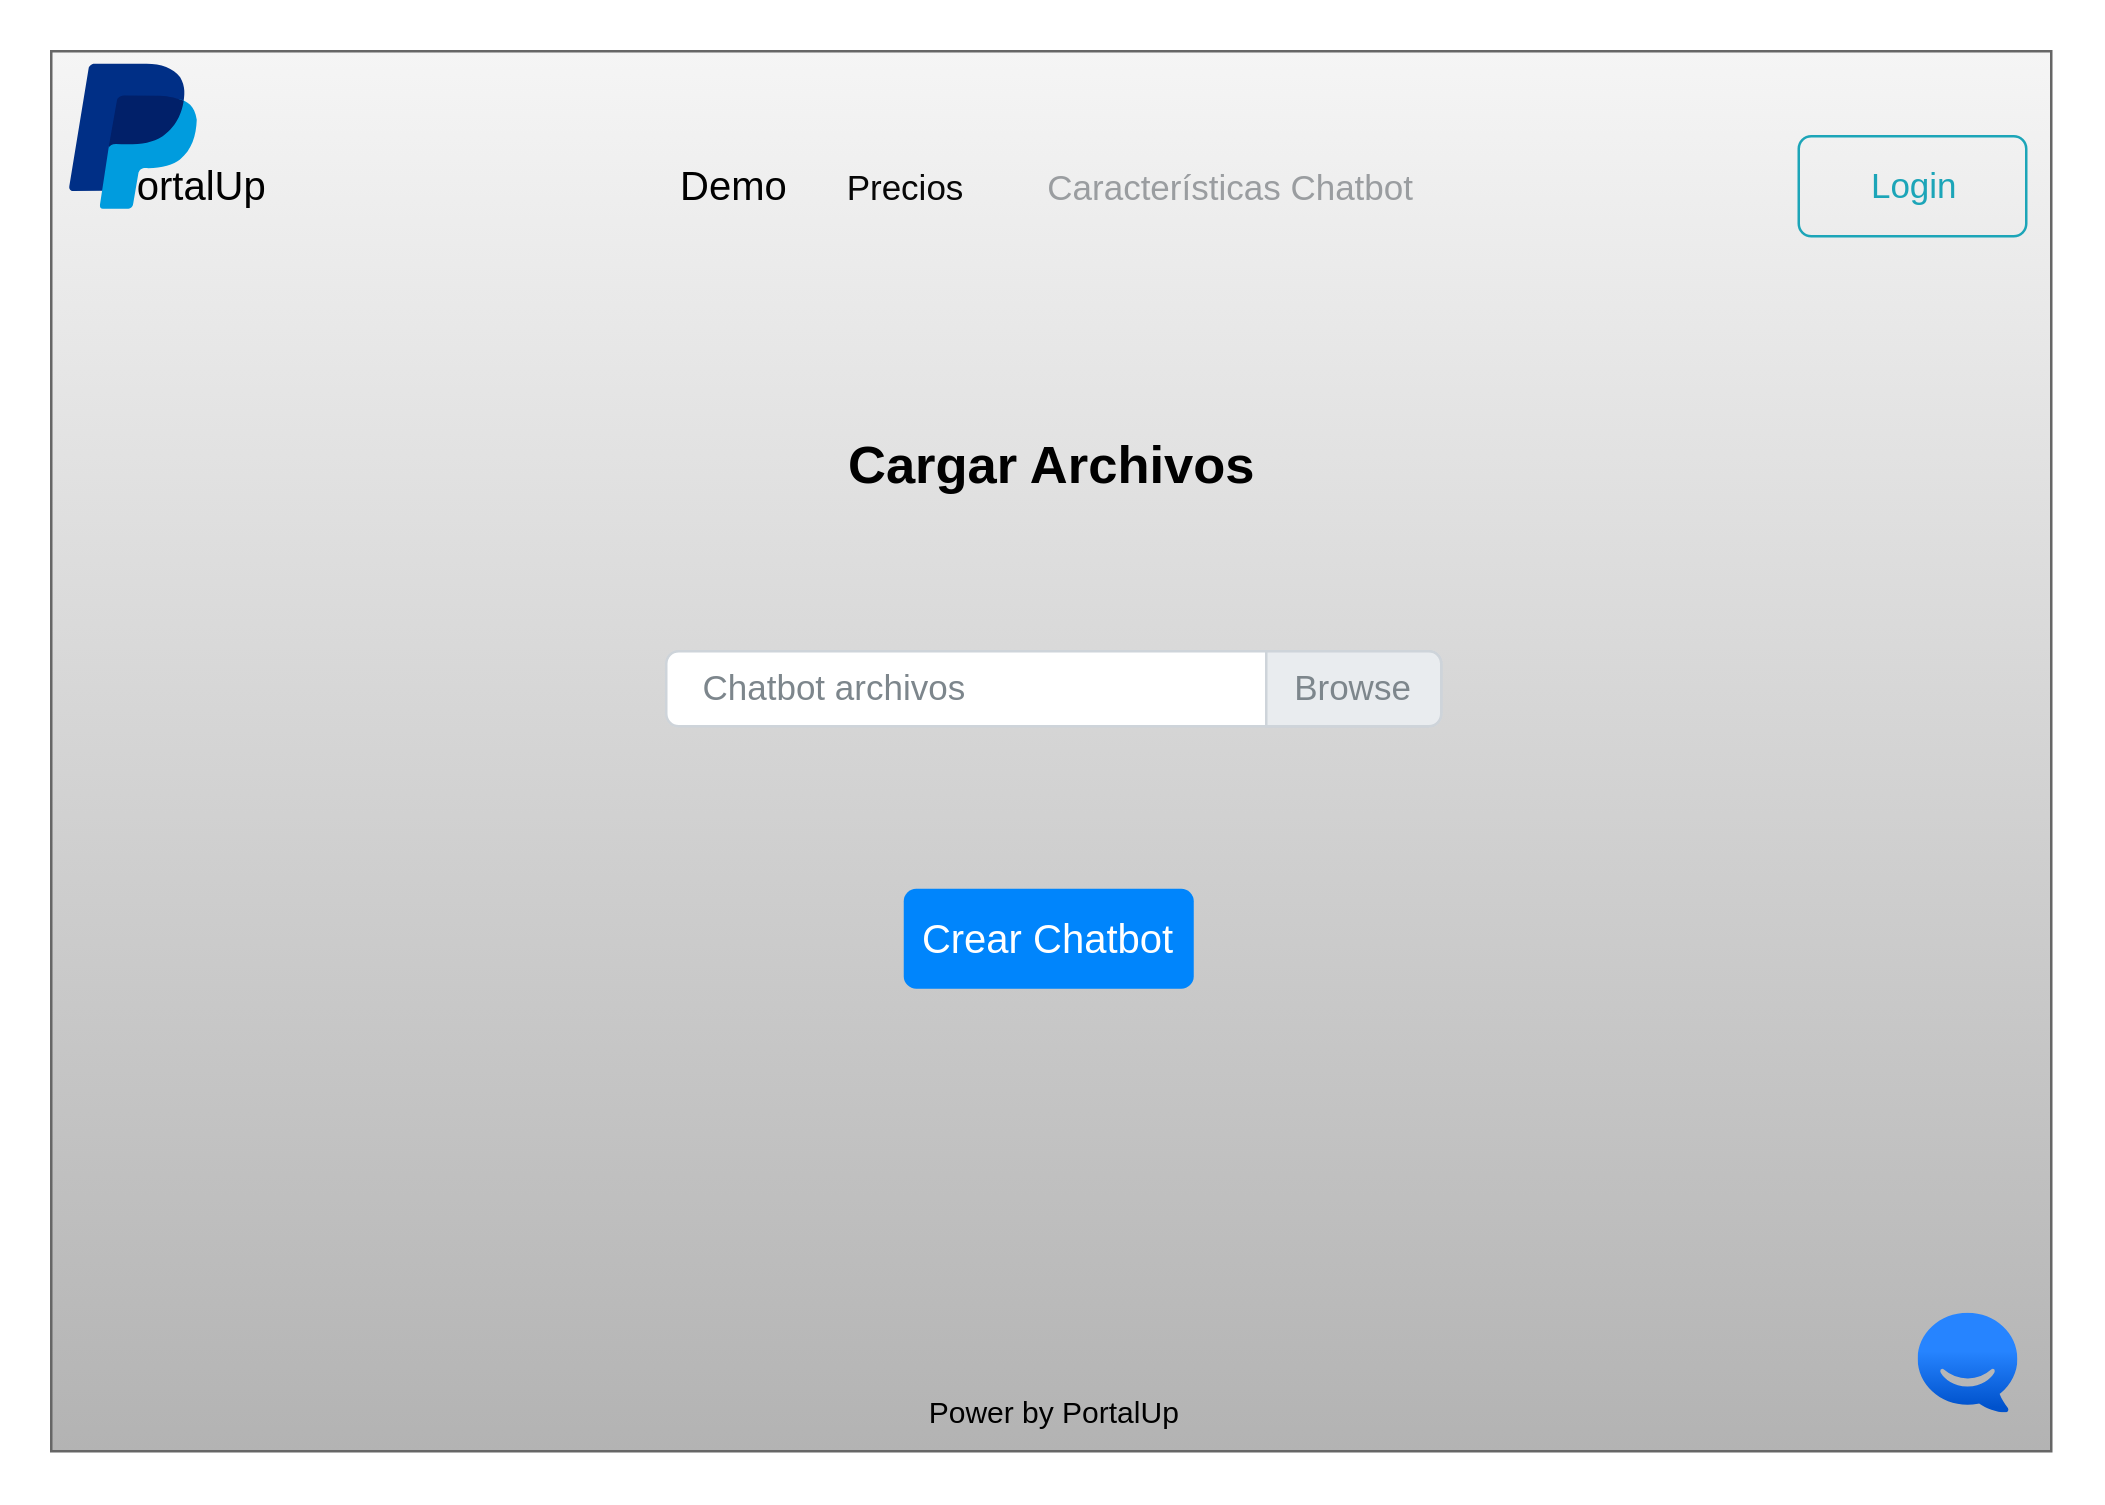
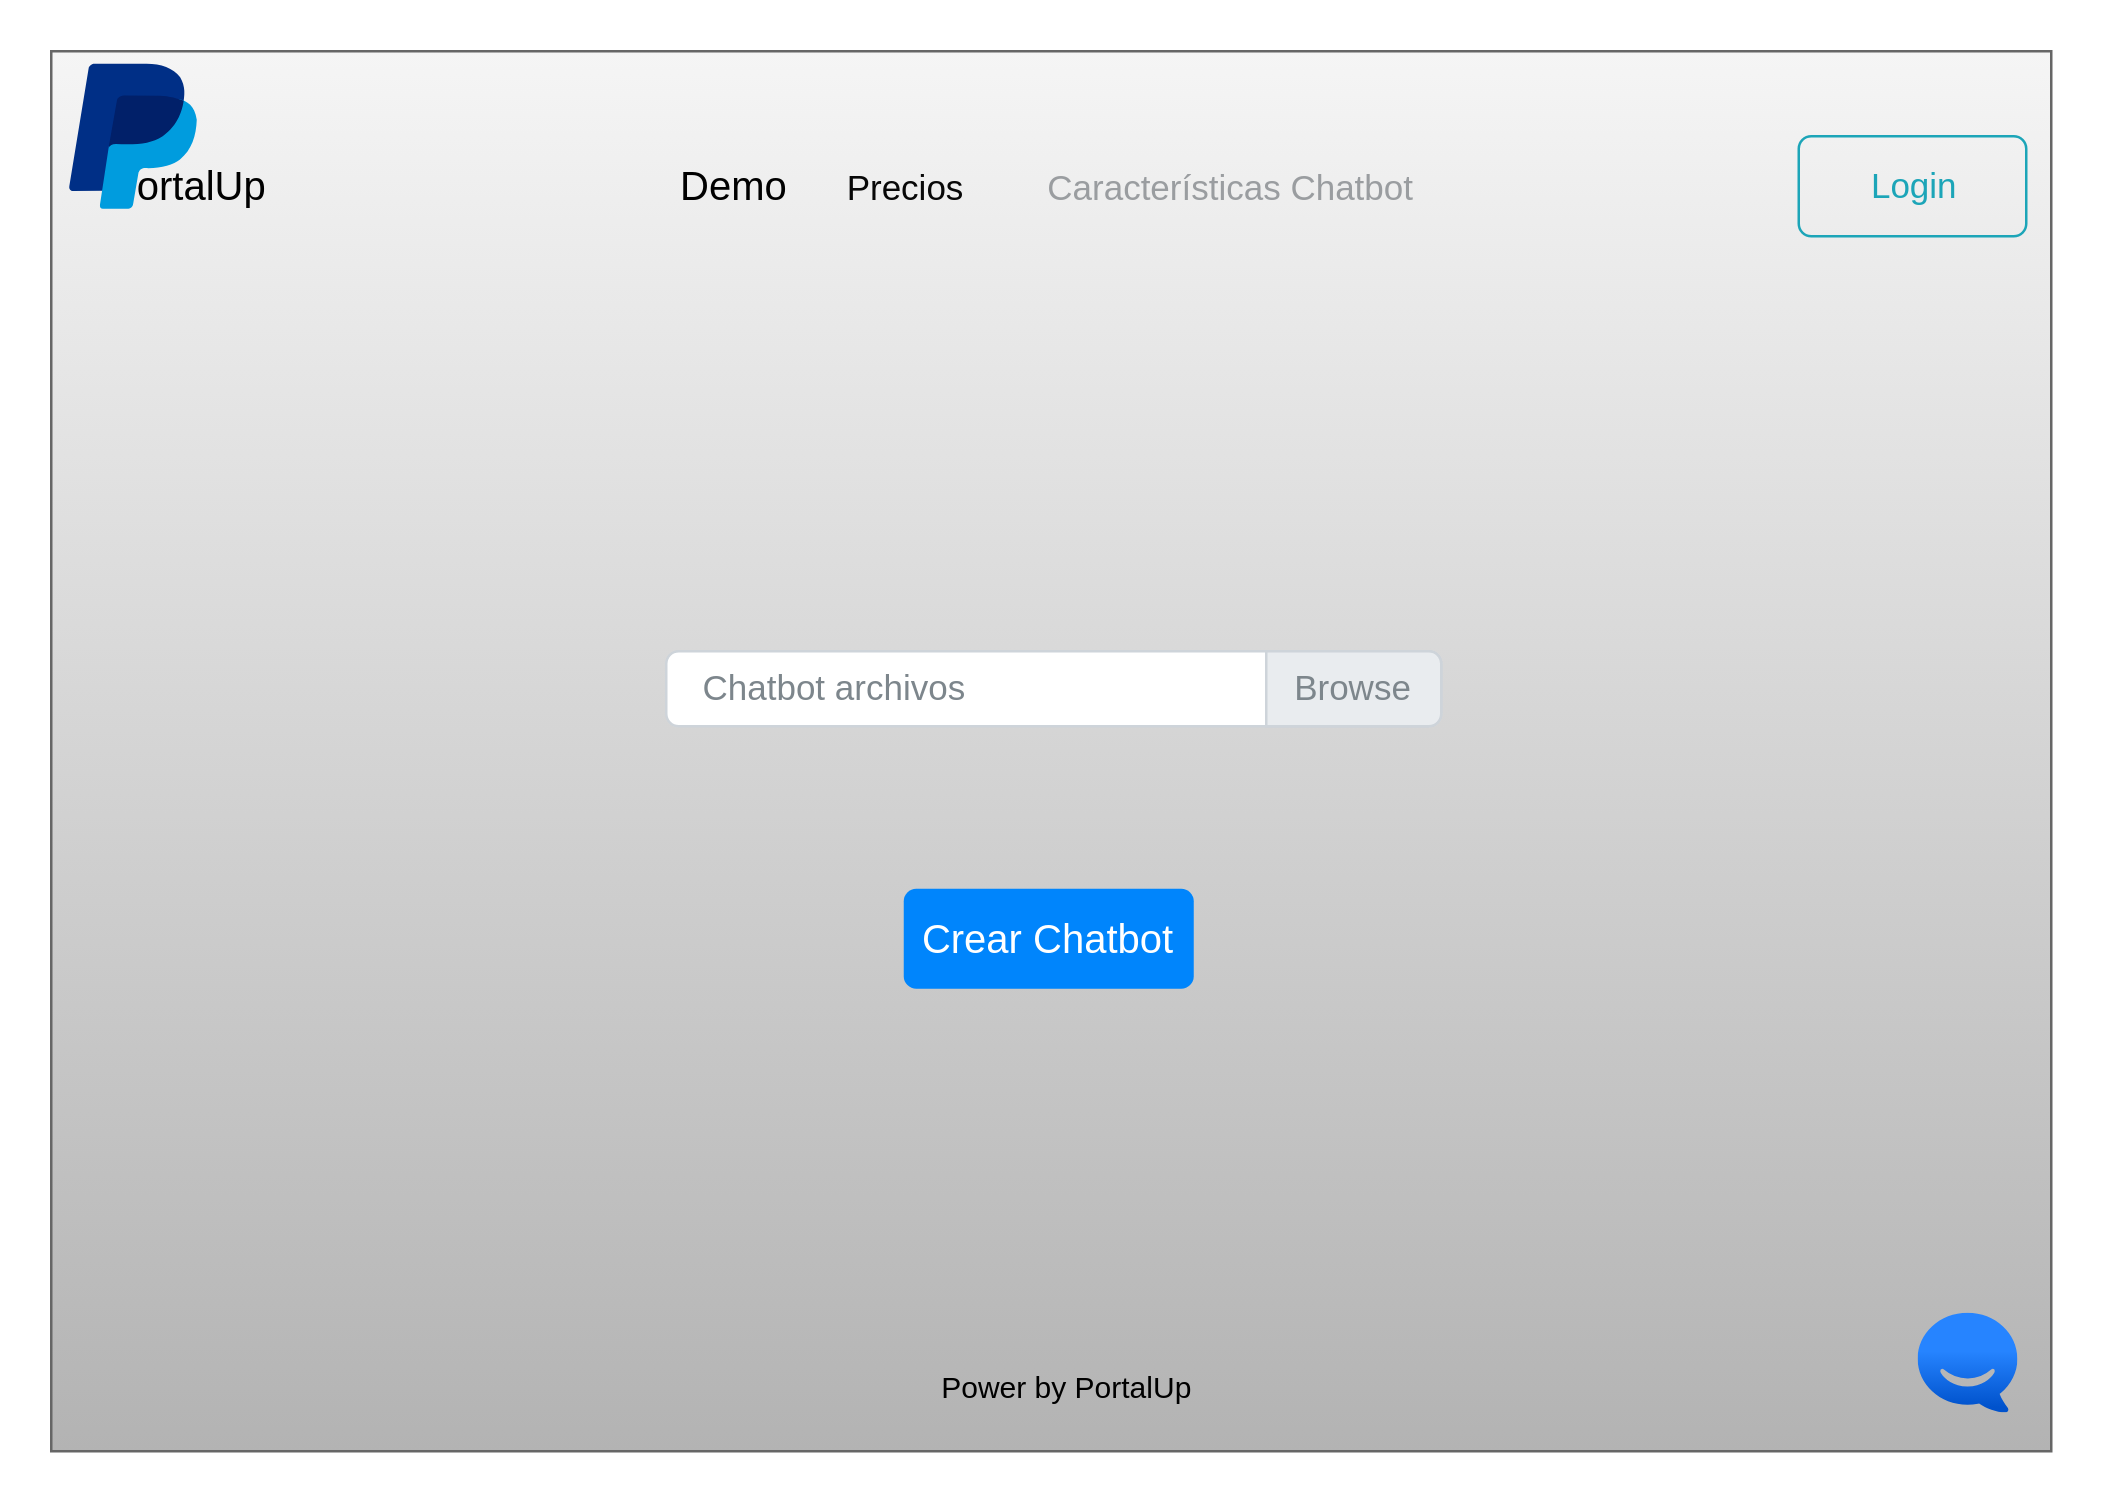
node "Cargar Archivos": removed
node "Power by PortalUp": moved (1054, 1414) -> (1066, 1389)
